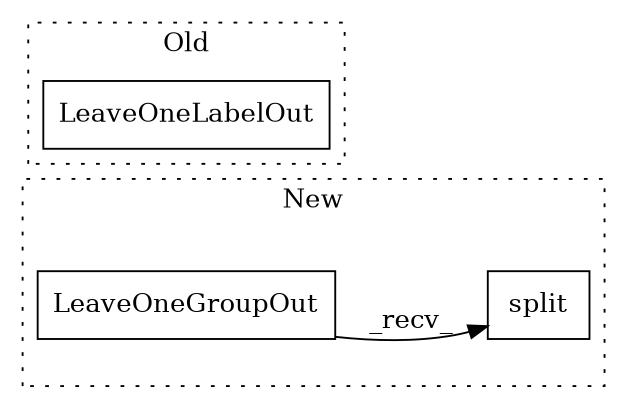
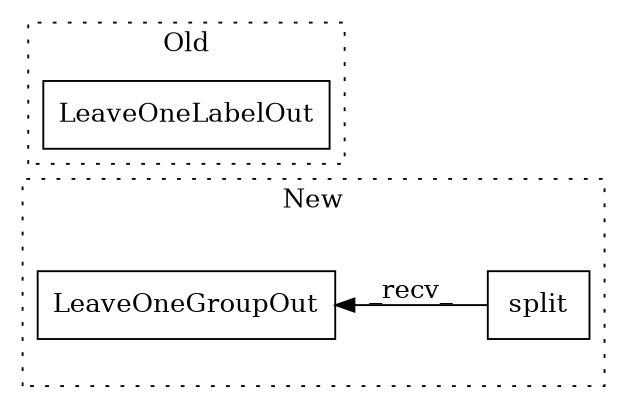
edge "LeaveOneGroupOut" -> "split": reversed
